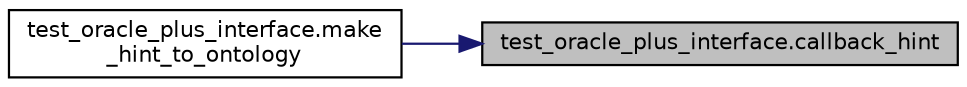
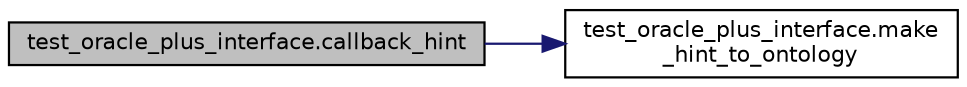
edge "test_oracle_plus_interface.make _hint_to_ontology" -> "test_oracle_plus_interface.callback_hint": reversed
